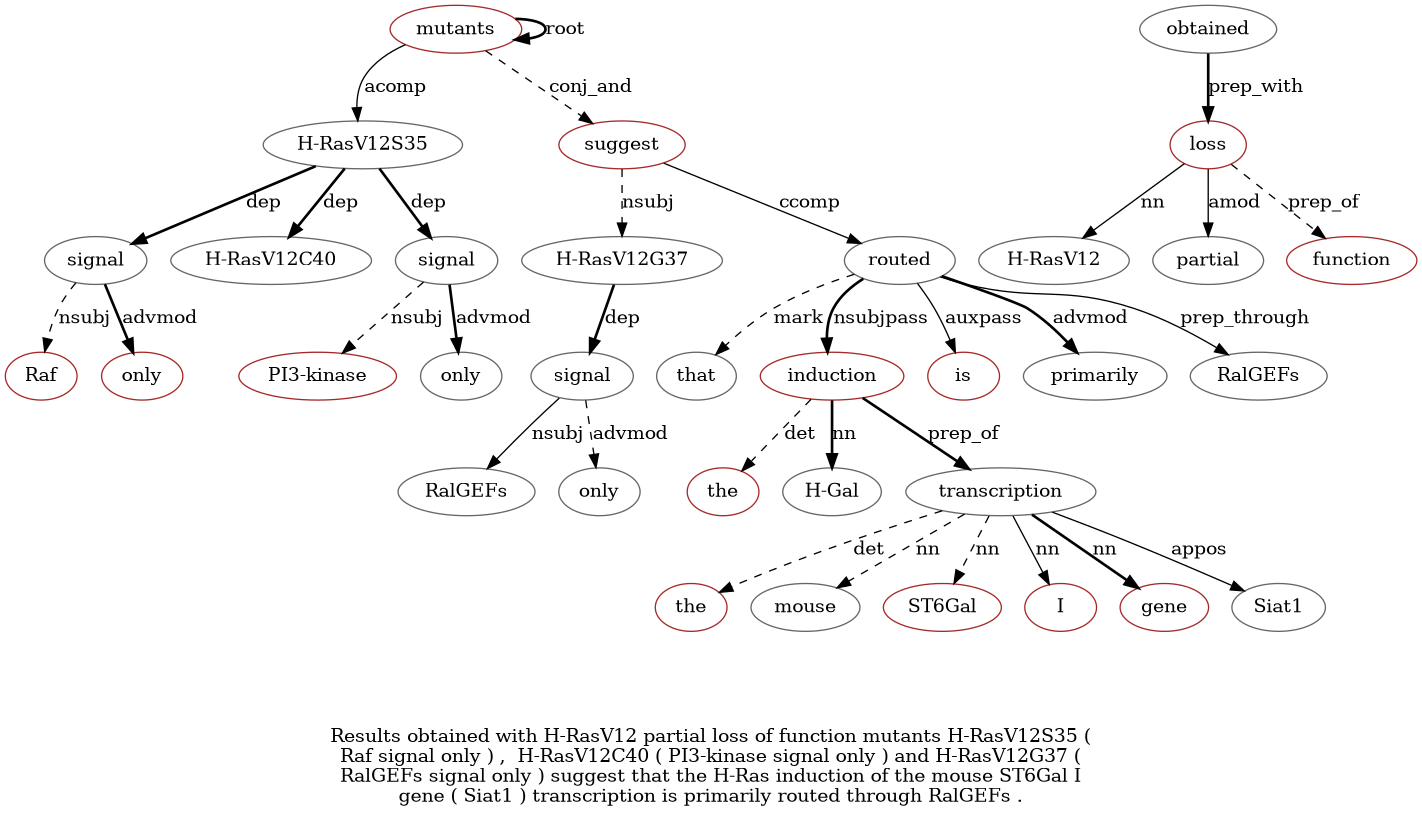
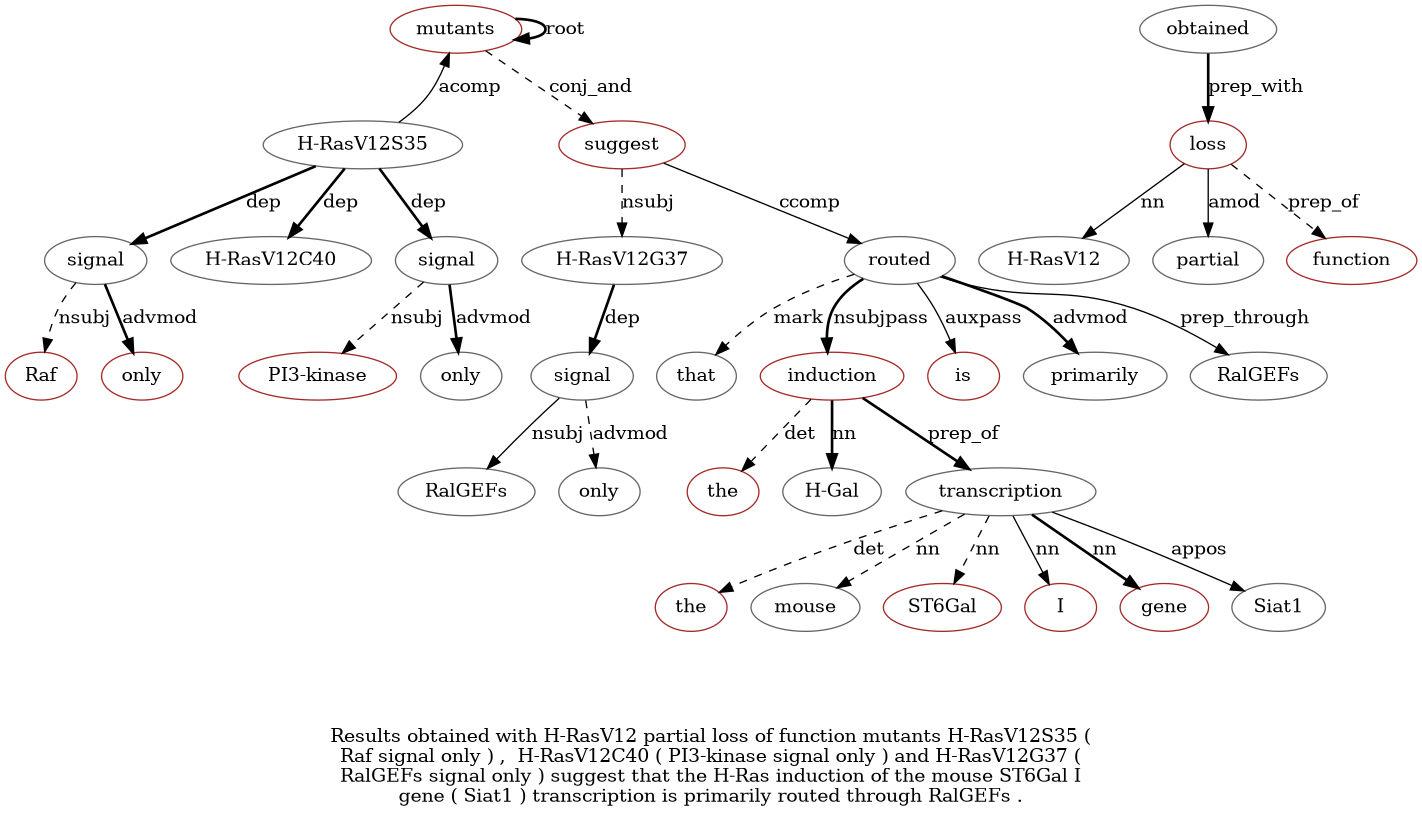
edge "mutants" -> "H-RasV12S35": reversed
